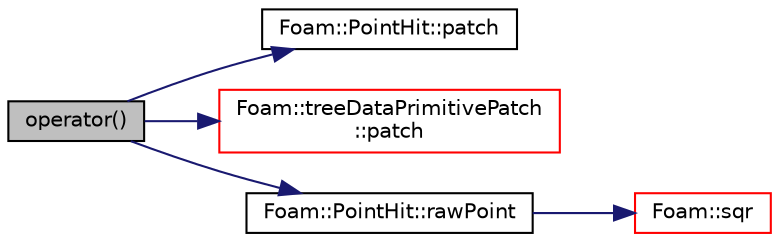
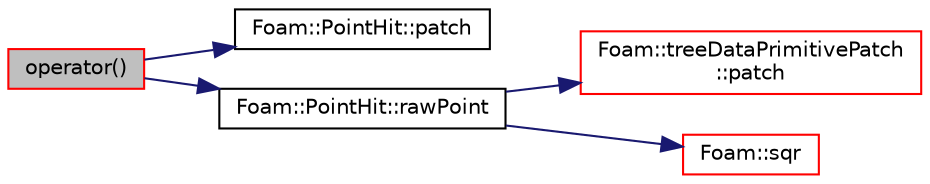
node "operator()": color black -> red
edge "operator()" -> "Foam::treeDataPrimitivePatch ::patch": now "Foam::PointHit::rawPoint" -> "Foam::treeDataPrimitivePatch ::patch"
